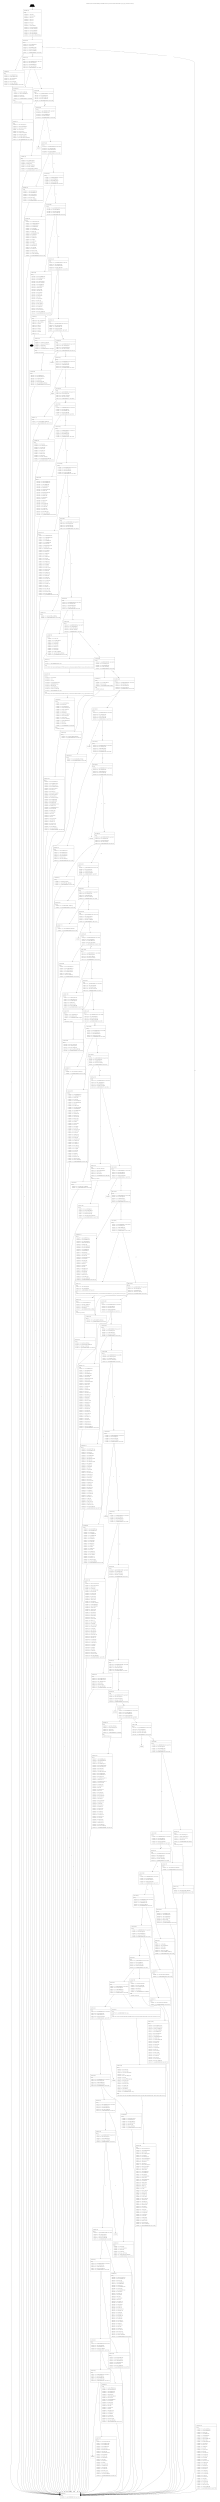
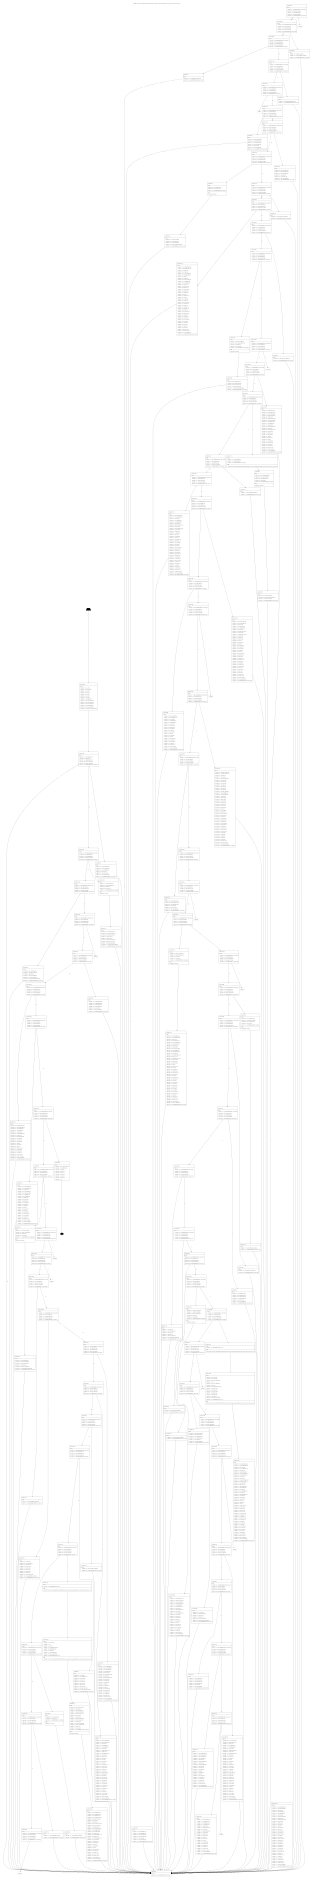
node "0x401b52 [28]": removed
